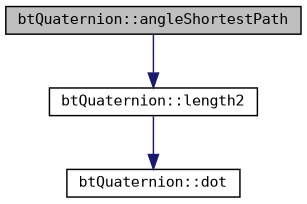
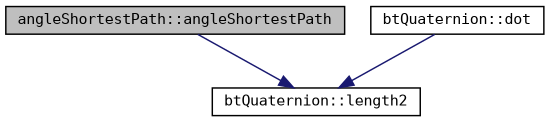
node "btQuaternion::angleShortestPath": label "btQuaternion::angleShortestPath" -> "angleShortestPath::angleShortestPath"
edge "btQuaternion::length2" -> "btQuaternion::dot": reversed
